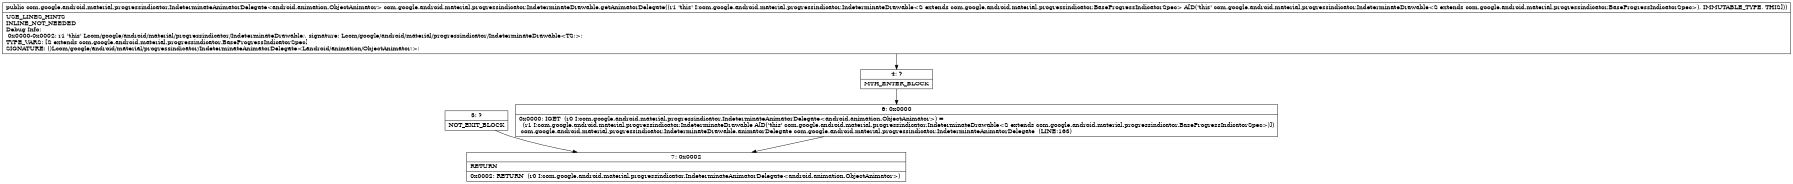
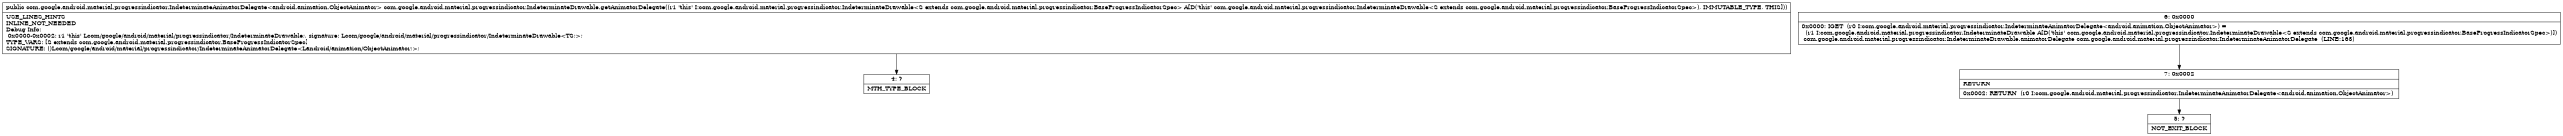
node "4: ?": text "MTH_ENTER_BLOCK" -> "MTH_TYPE_BLOCK"
edge "4: ?" -> "6: 0x0000": removed
edge "5: ?" -> "7: 0x0002": reversed
